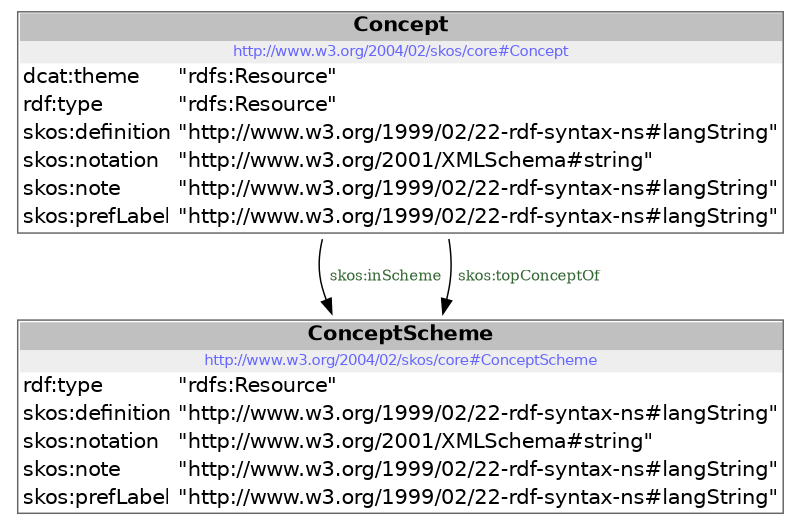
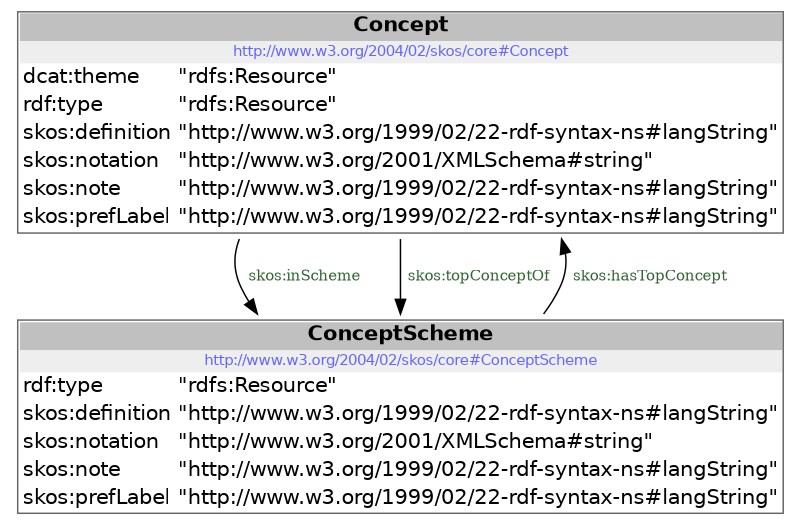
edge "ConceptScheme" -> "Concept": added, label "skos:hasTopConcept"
